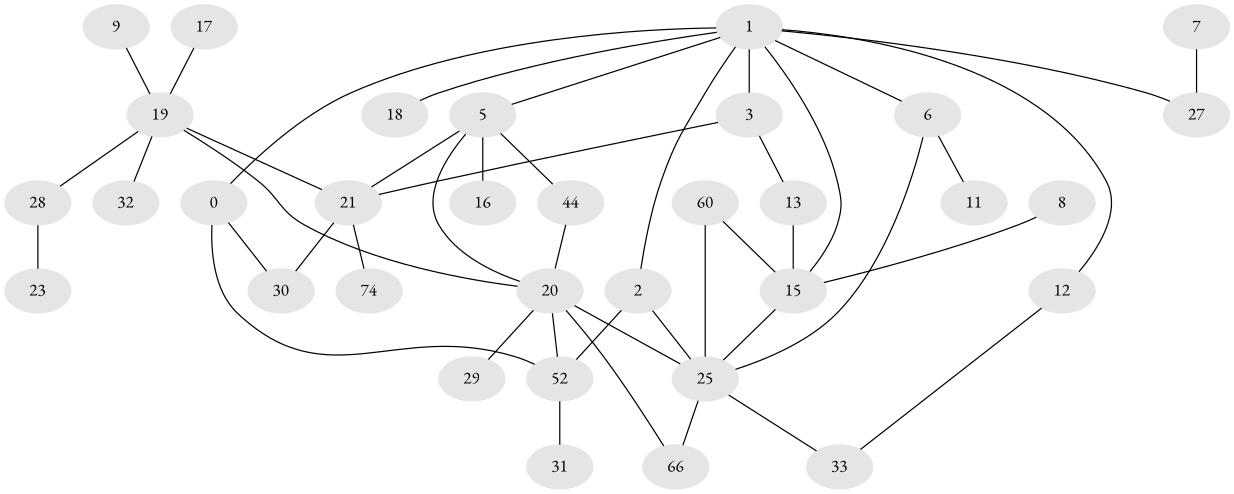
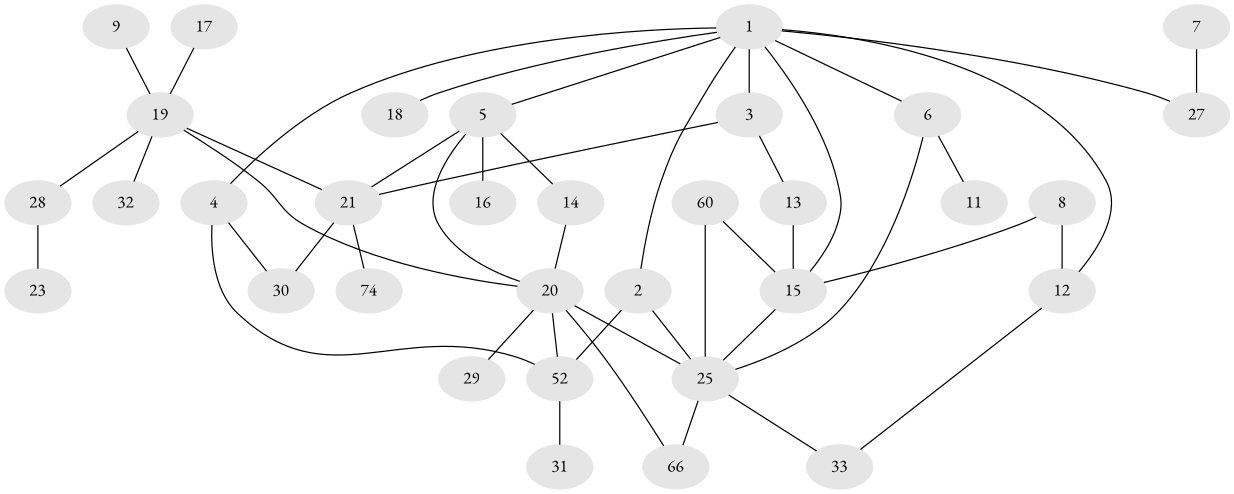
node "0": label "0" -> "4"
node "44": label "44" -> "14"
edge "8" -- "12": added
